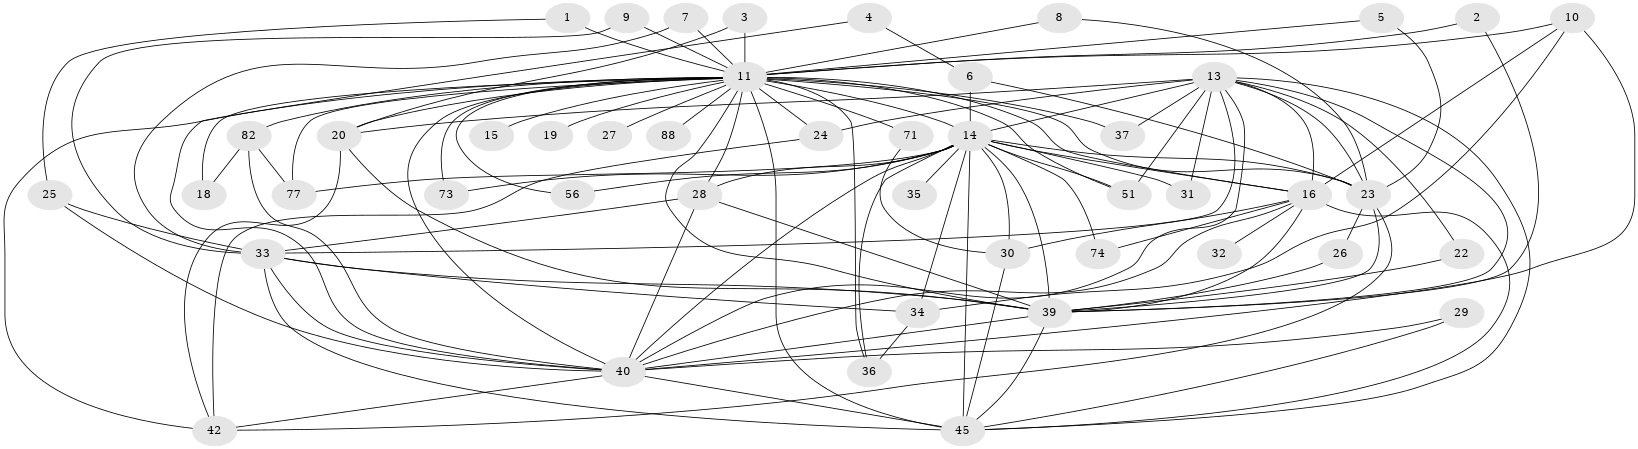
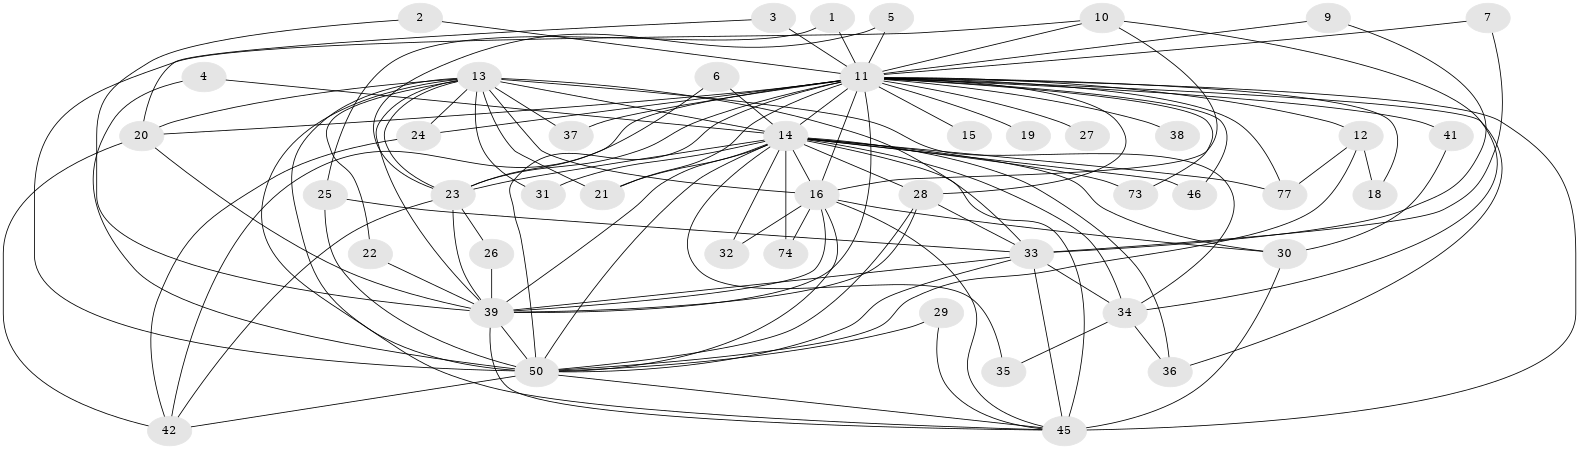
node "8": removed
edge "4" -- "6": now "4" -- "14"
edge "13" -- "34": added
node "82": label "82" -> "12"
node "88": label "88" -> "38"
node "71": label "71" -> "41"
node "56": label "56" -> "46"
edge "14" -- "32": added
node "51": label "51" -> "21"
edge "34" -- "35": added
node "40": label "40" -> "50"
